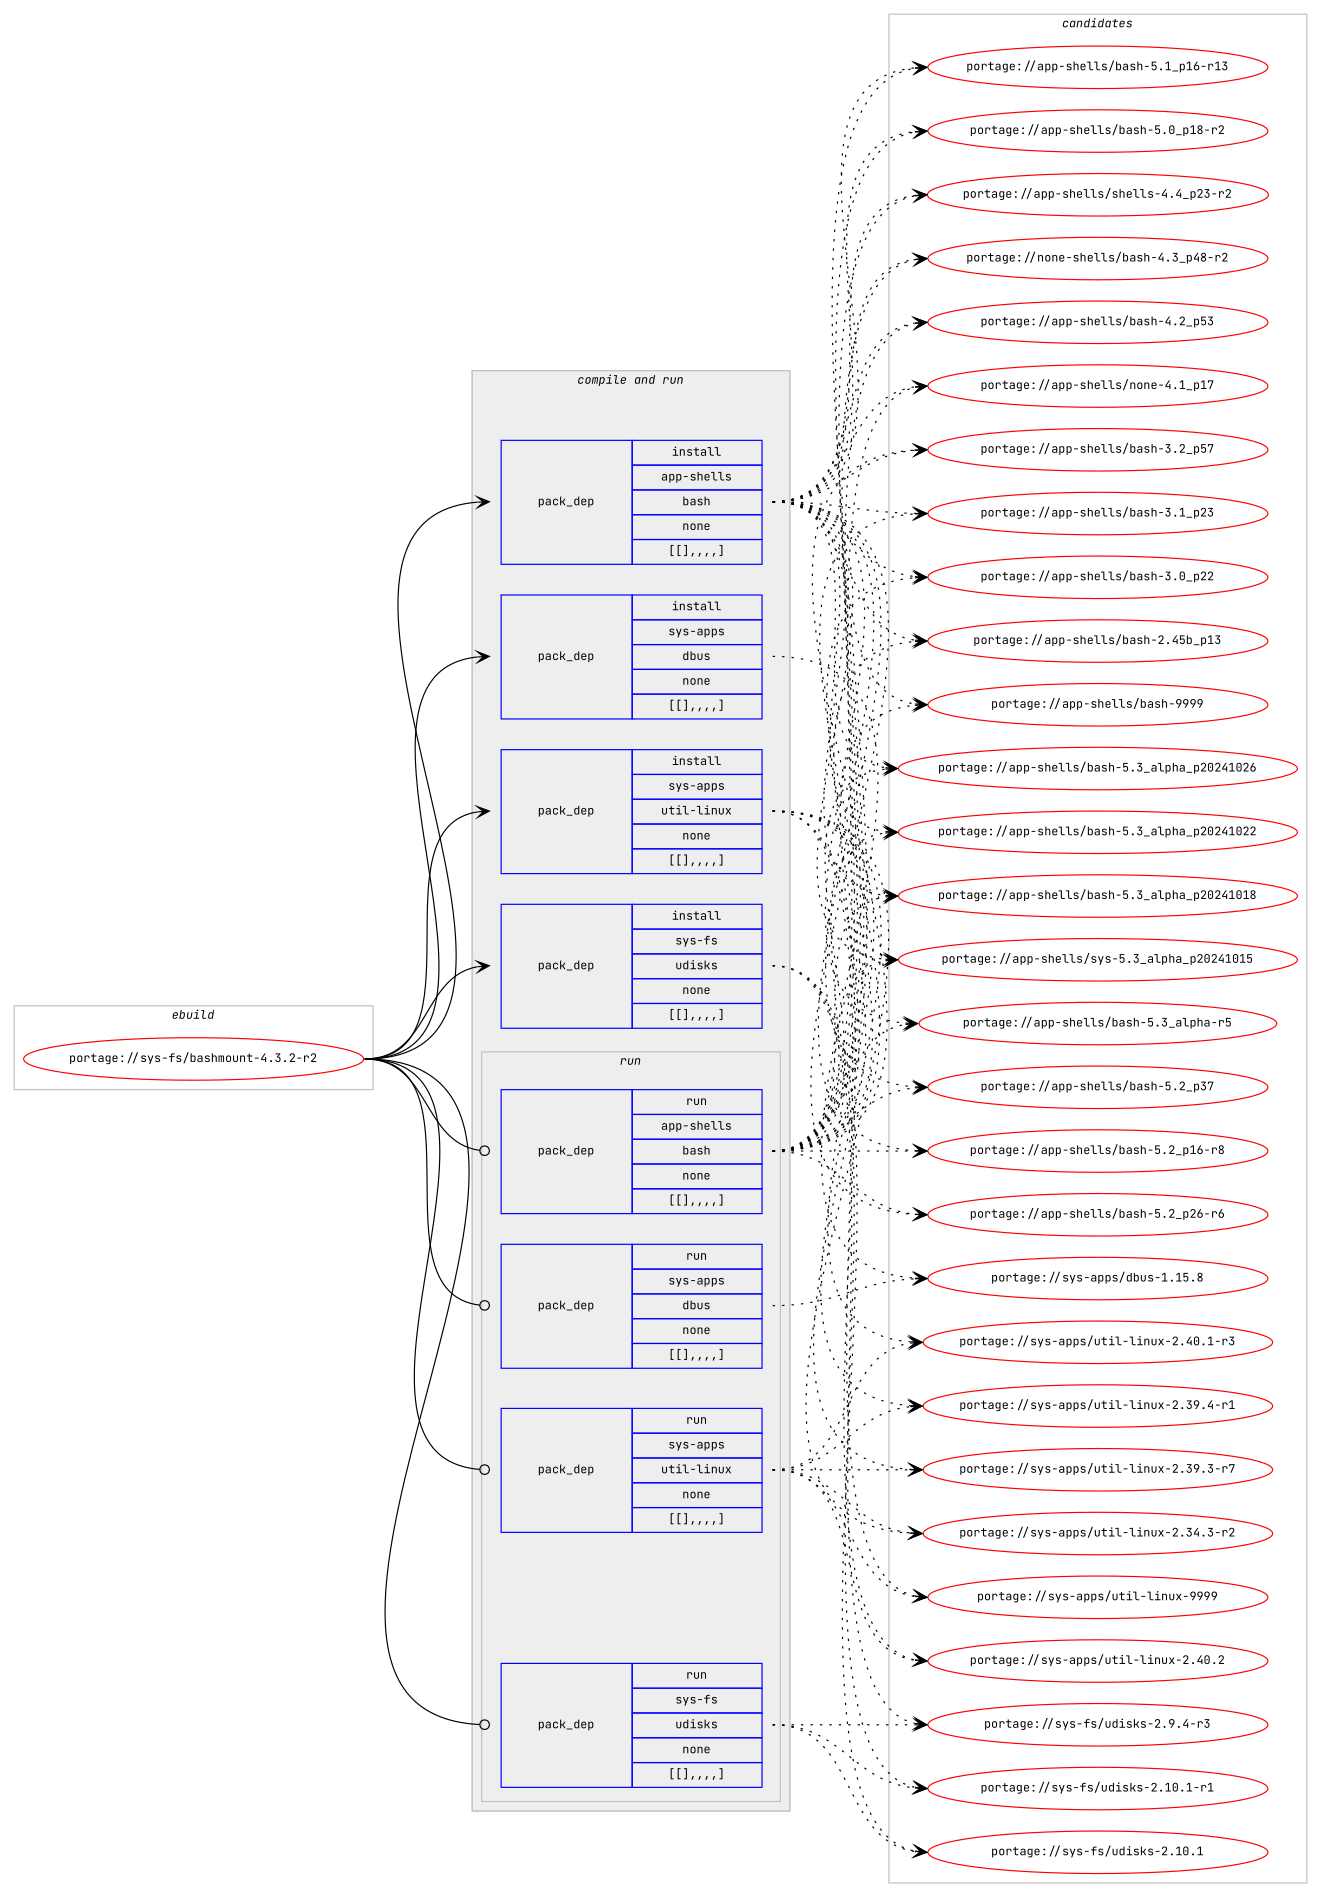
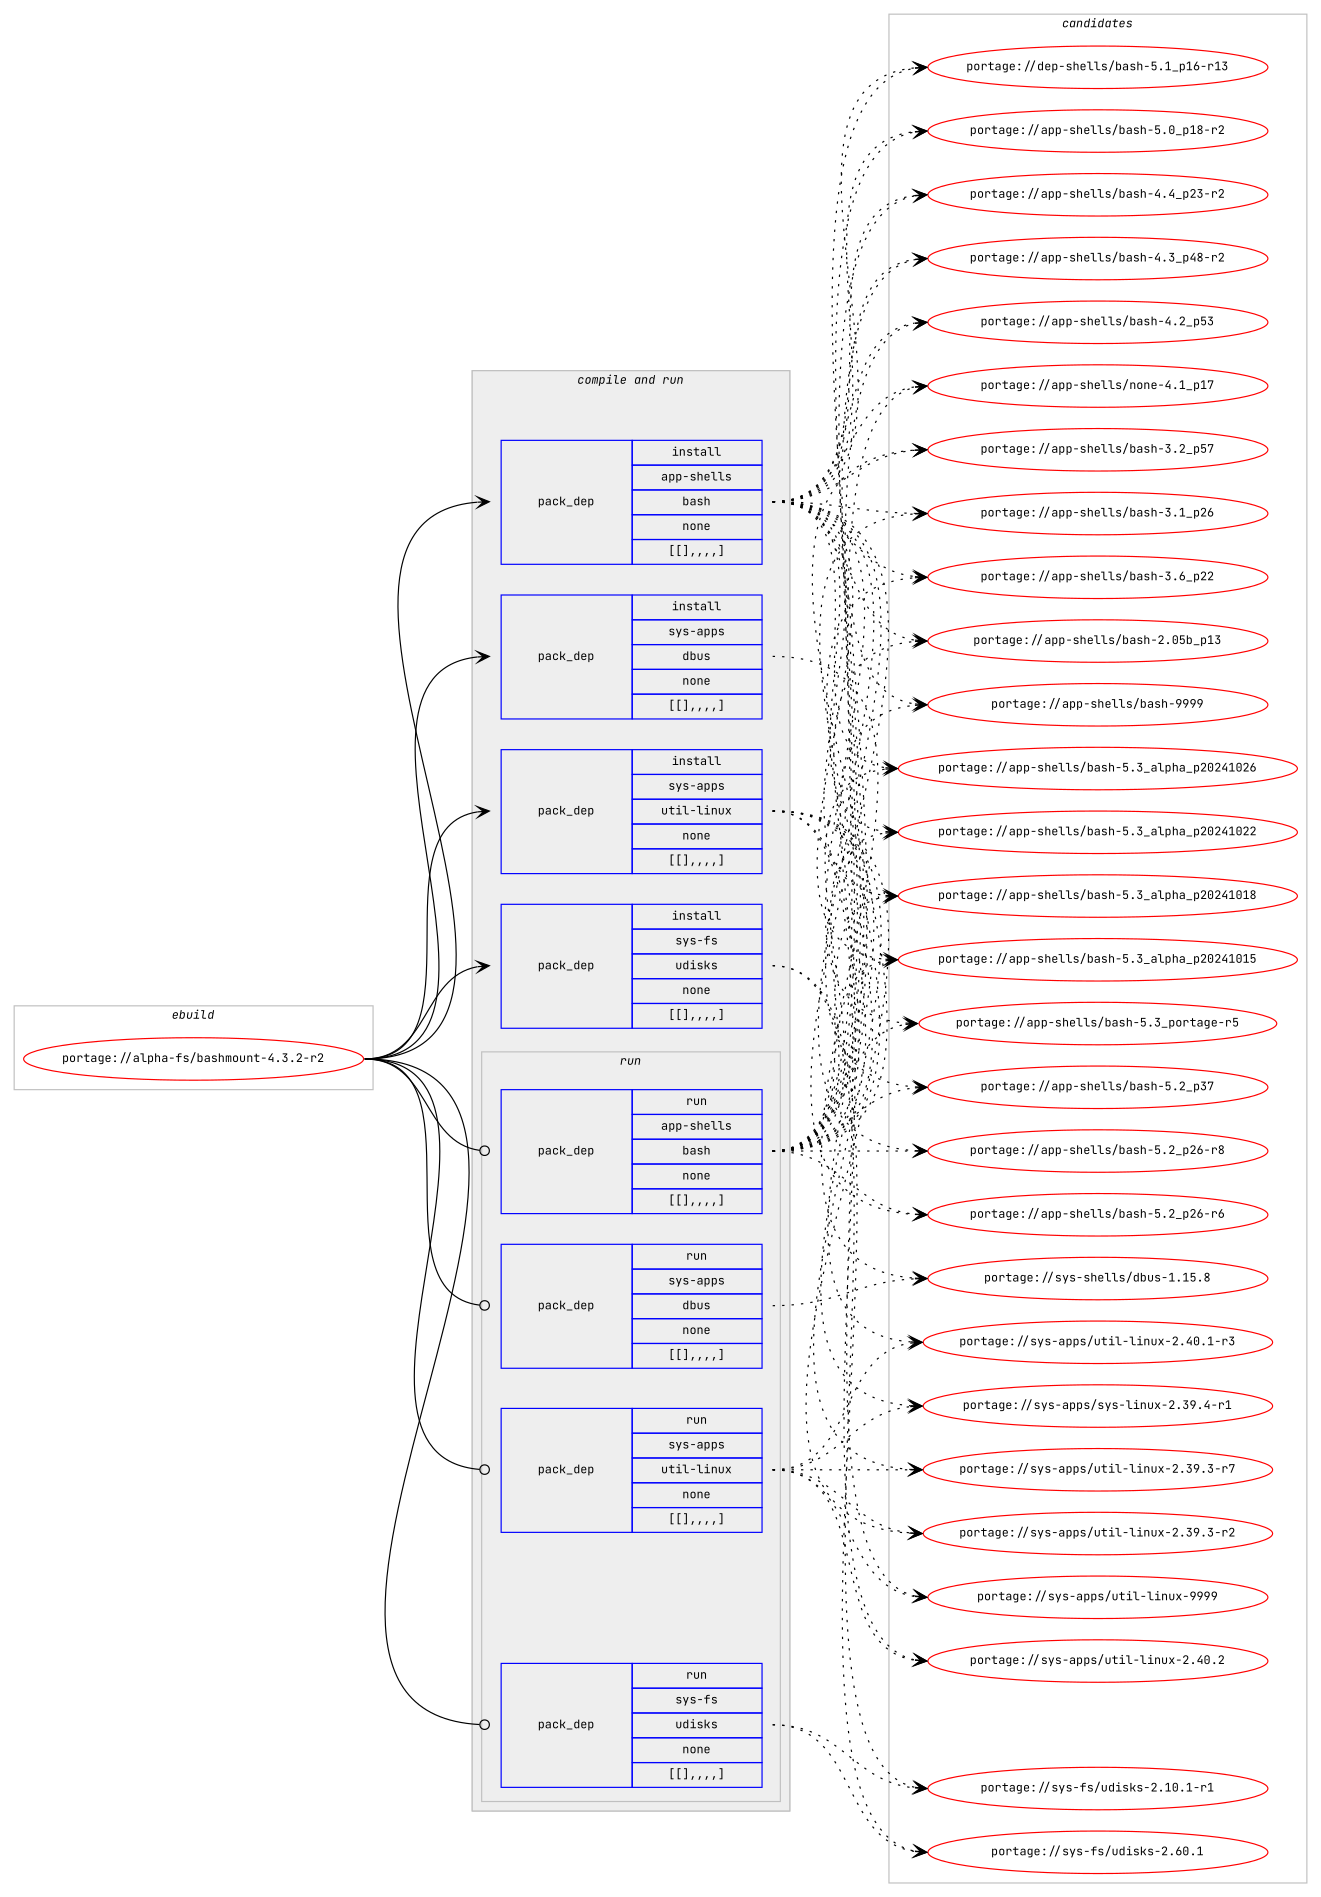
node "portage://app-shells/bash-5.1_p16-r13": label "portage://app-shells/bash-5.1_p16-r13" -> "portage://dep-shells/bash-5.1_p16-r13"
node "portage://app-shells/shells-4.4_p23-r2": label "portage://app-shells/shells-4.4_p23-r2" -> "portage://app-shells/bash-4.4_p23-r2"
node "portage://none-shells/bash-4.3_p48-r2": label "portage://none-shells/bash-4.3_p48-r2" -> "portage://app-shells/bash-4.3_p48-r2"
node "portage://app-shells/bash-3.1_p23": label "portage://app-shells/bash-3.1_p23" -> "portage://app-shells/bash-3.1_p26"
node "portage://app-shells/bash-3.0_p22": label "portage://app-shells/bash-3.0_p22" -> "portage://app-shells/bash-3.6_p22"
node "portage://app-shells/bash-2.45b_p13": label "portage://app-shells/bash-2.45b_p13" -> "portage://app-shells/bash-2.05b_p13"
node "portage://app-shells/sys-5.3_alpha_p20241015": label "portage://app-shells/sys-5.3_alpha_p20241015" -> "portage://app-shells/bash-5.3_alpha_p20241015"
node "portage://app-shells/bash-5.3_alpha-r5": label "portage://app-shells/bash-5.3_alpha-r5" -> "portage://app-shells/bash-5.3_portage-r5"
node "portage://sys-fs/bashmount-4.3.2-r2": label "portage://sys-fs/bashmount-4.3.2-r2" -> "portage://alpha-fs/bashmount-4.3.2-r2"
node "portage://app-shells/bash-5.2_p16-r8": label "portage://app-shells/bash-5.2_p16-r8" -> "portage://app-shells/bash-5.2_p26-r8"
node "portage://sys-apps/dbus-1.15.8": label "portage://sys-apps/dbus-1.15.8" -> "portage://sys-shells/dbus-1.15.8"
node "portage://sys-apps/util-linux-2.39.4-r1": label "portage://sys-apps/util-linux-2.39.4-r1" -> "portage://sys-apps/sys-linux-2.39.4-r1"
node "portage://sys-apps/util-linux-2.34.3-r2": label "portage://sys-apps/util-linux-2.34.3-r2" -> "portage://sys-apps/util-linux-2.39.3-r2"
node "portage://sys-fs/udisks-2.9.4-r3": removed
node "portage://sys-fs/udisks-2.10.1": label "portage://sys-fs/udisks-2.10.1" -> "portage://sys-fs/udisks-2.60.1"
